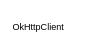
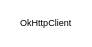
node "OkHttpClient": moved (38, 27) -> (45, 23)
